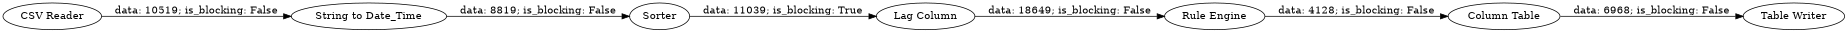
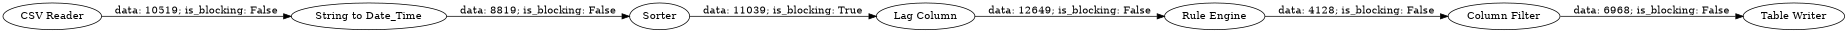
edge "Lag Column" -> "Rule Engine": label "data: 18649; is_blocking: False" -> "data: 12649; is_blocking: False"
node "Column Table": label "Column Table" -> "Column Filter"
